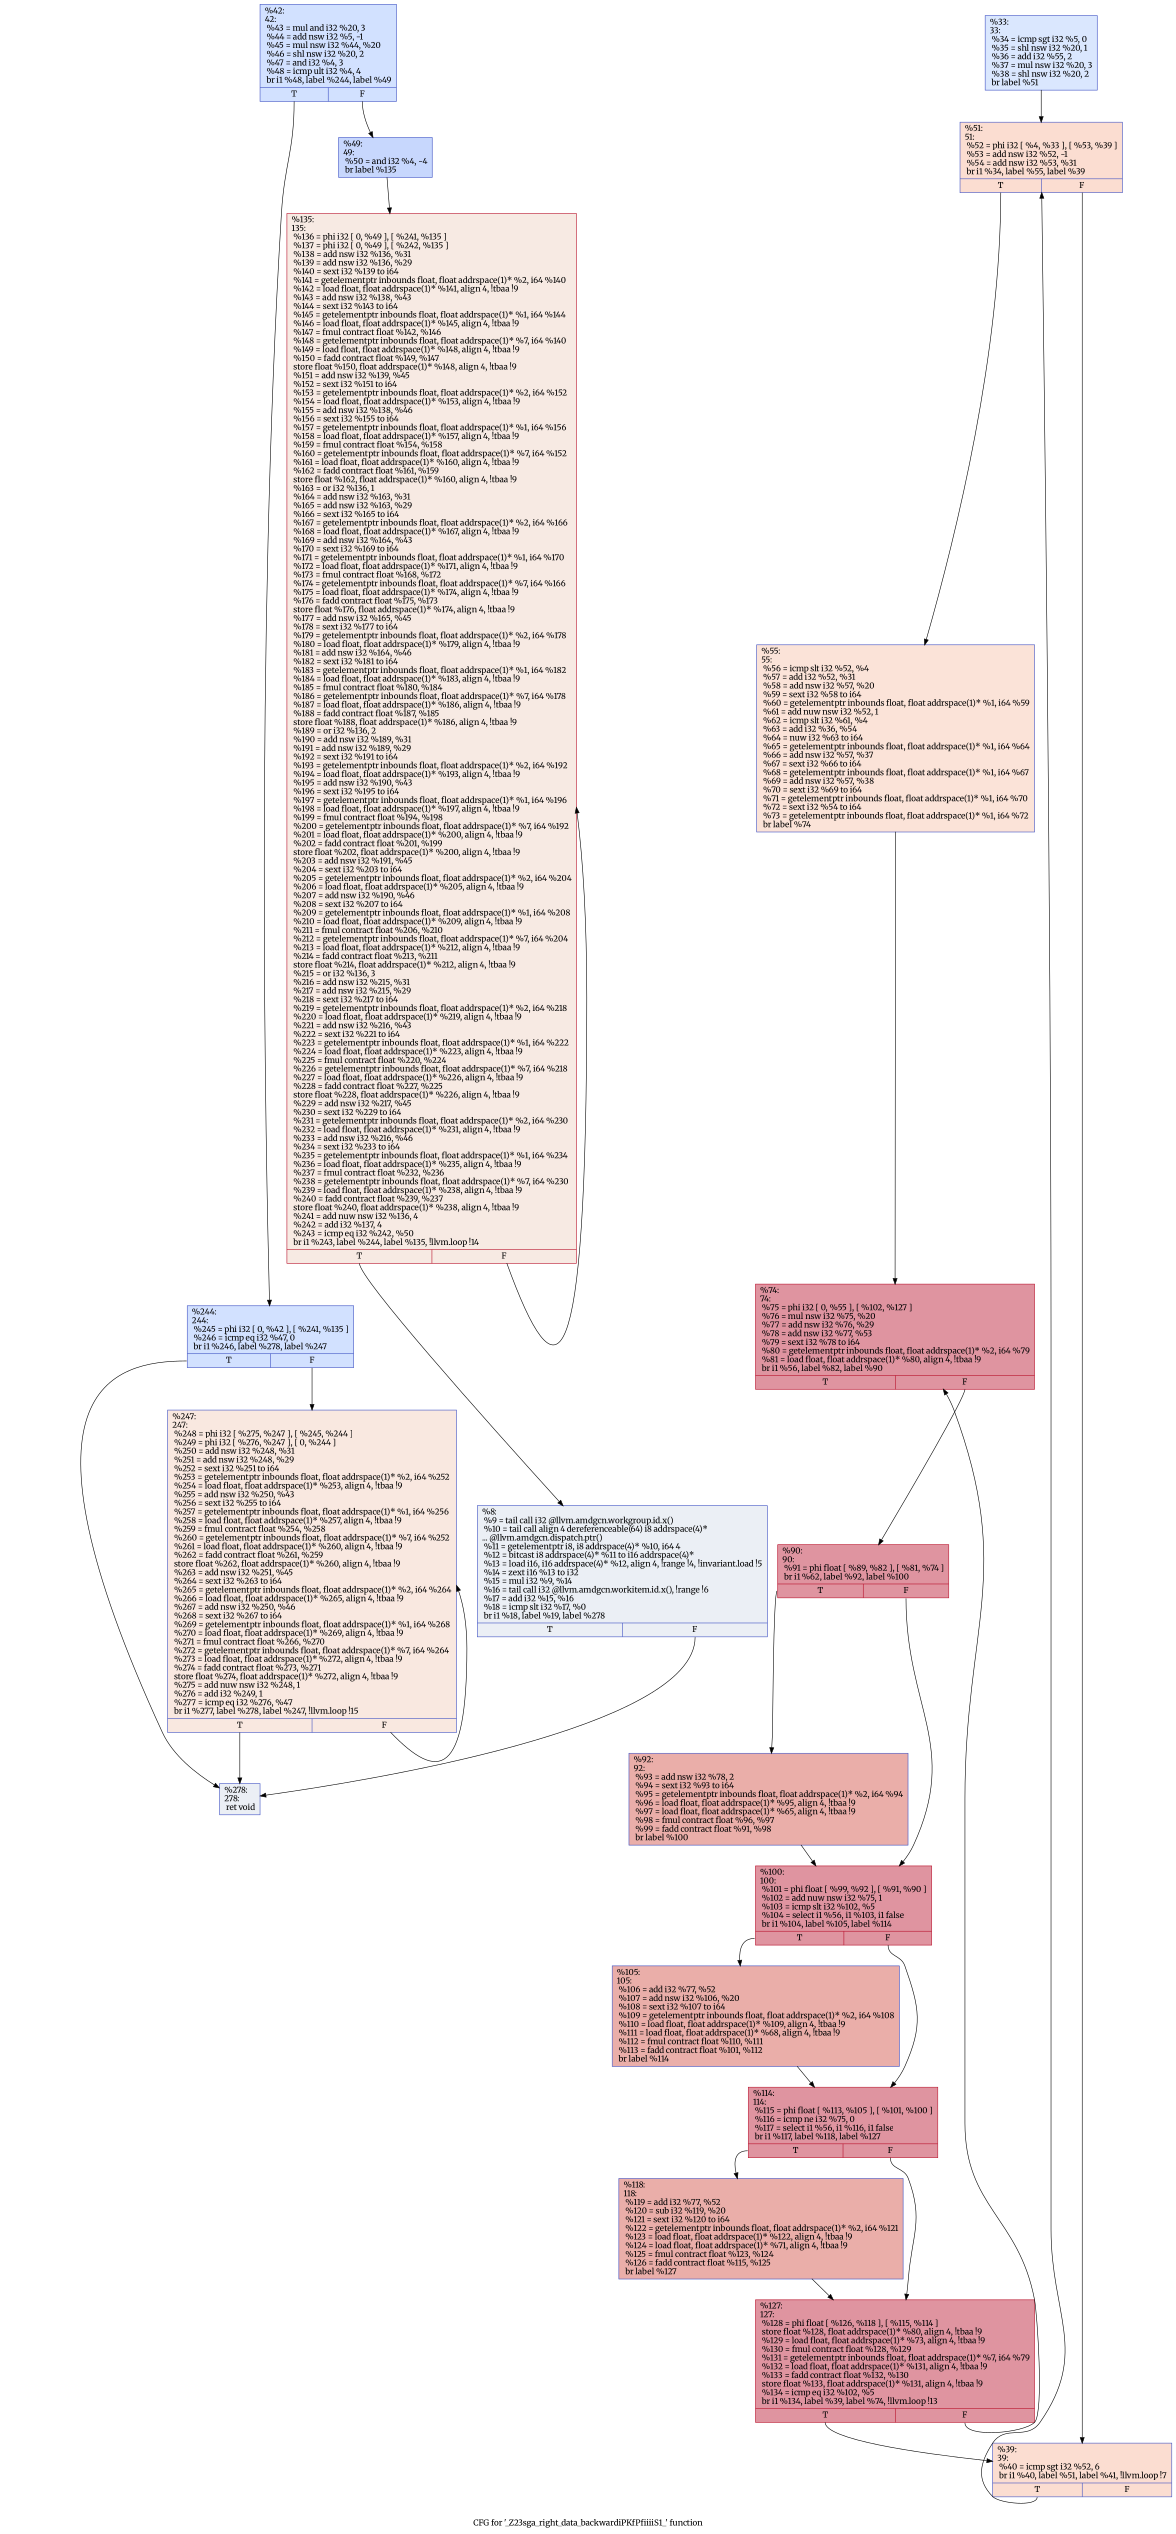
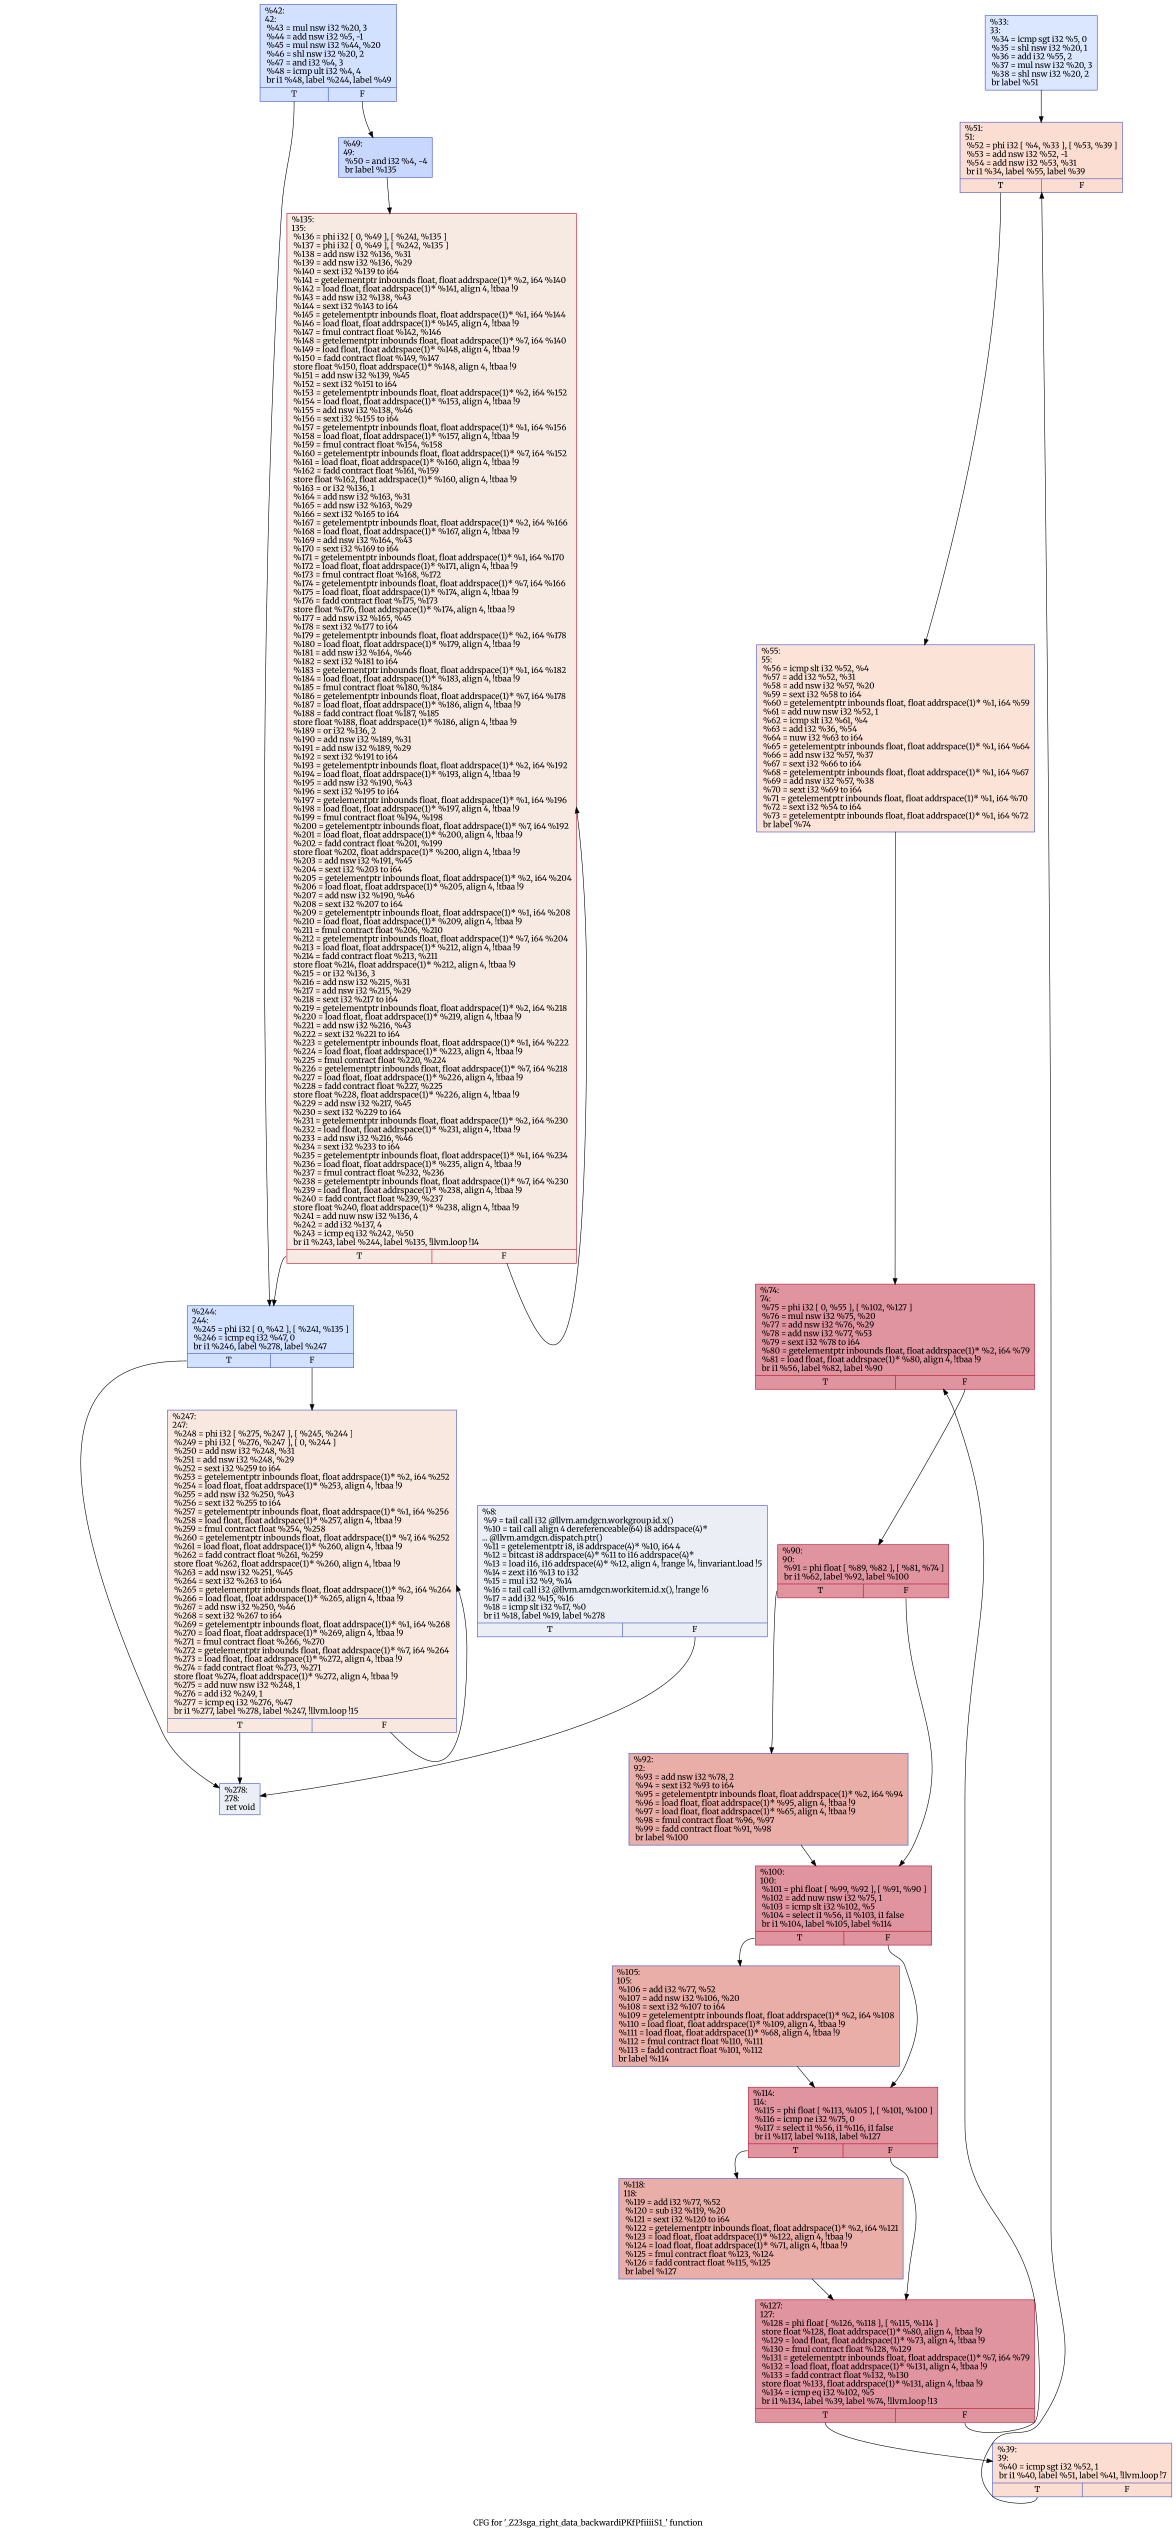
node "%42:": text "%43 = mul and i32 %20, 3" -> "%43 = mul nsw i32 %20, 3"
edge "%51:" -> "%39:": removed
edge "%135:" -> "%8:": now "%135:" -> "%244:"
node "%247:": text "%252 = sext i32 %251 to i64" -> "%252 = sext i32 %259 to i64"
node "%39:": text "%40 = icmp sgt i32 %52, 6" -> "%40 = icmp sgt i32 %52, 1"
